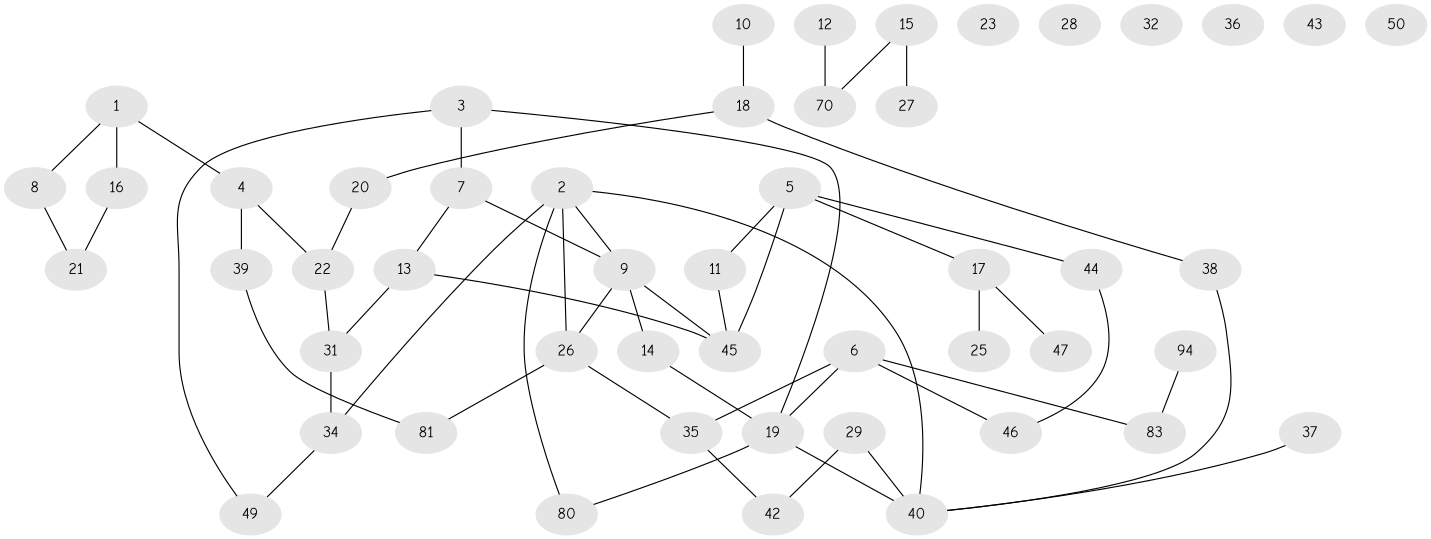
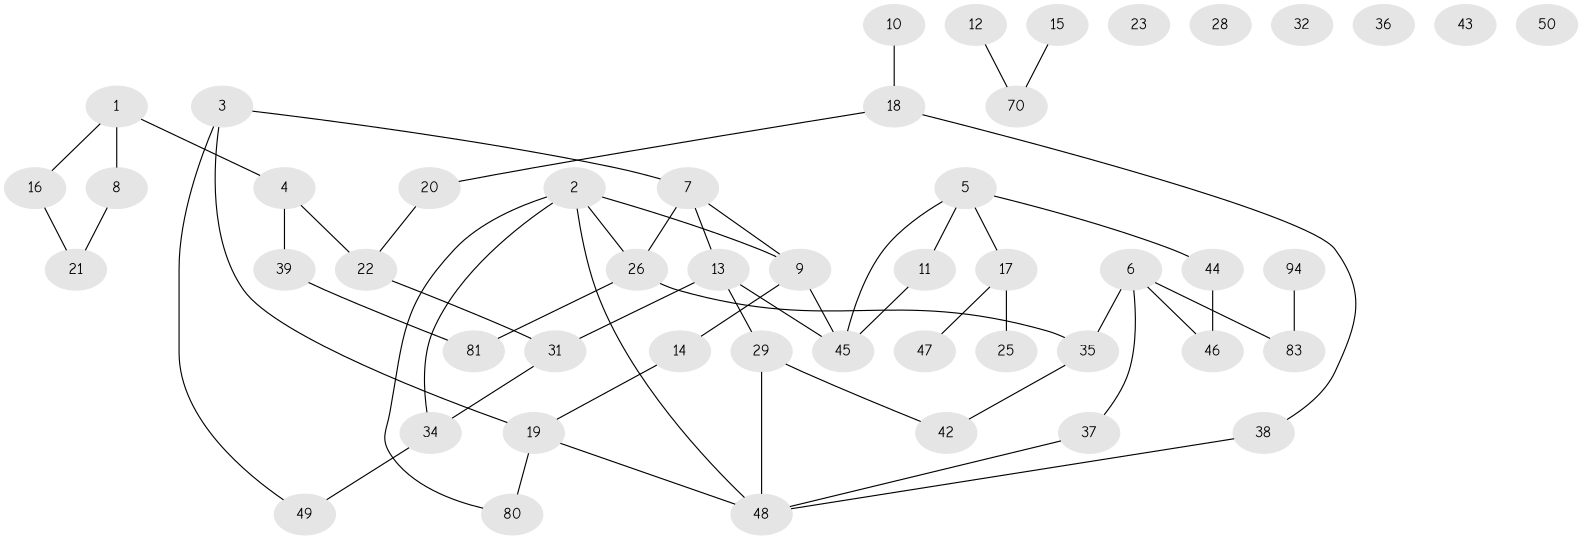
node "27": removed
edge "9" -- "26": now "7" -- "26"
edge "13" -- "29": added
edge "6" -- "19": now "6" -- "37"
node "40": label "40" -> "48"
